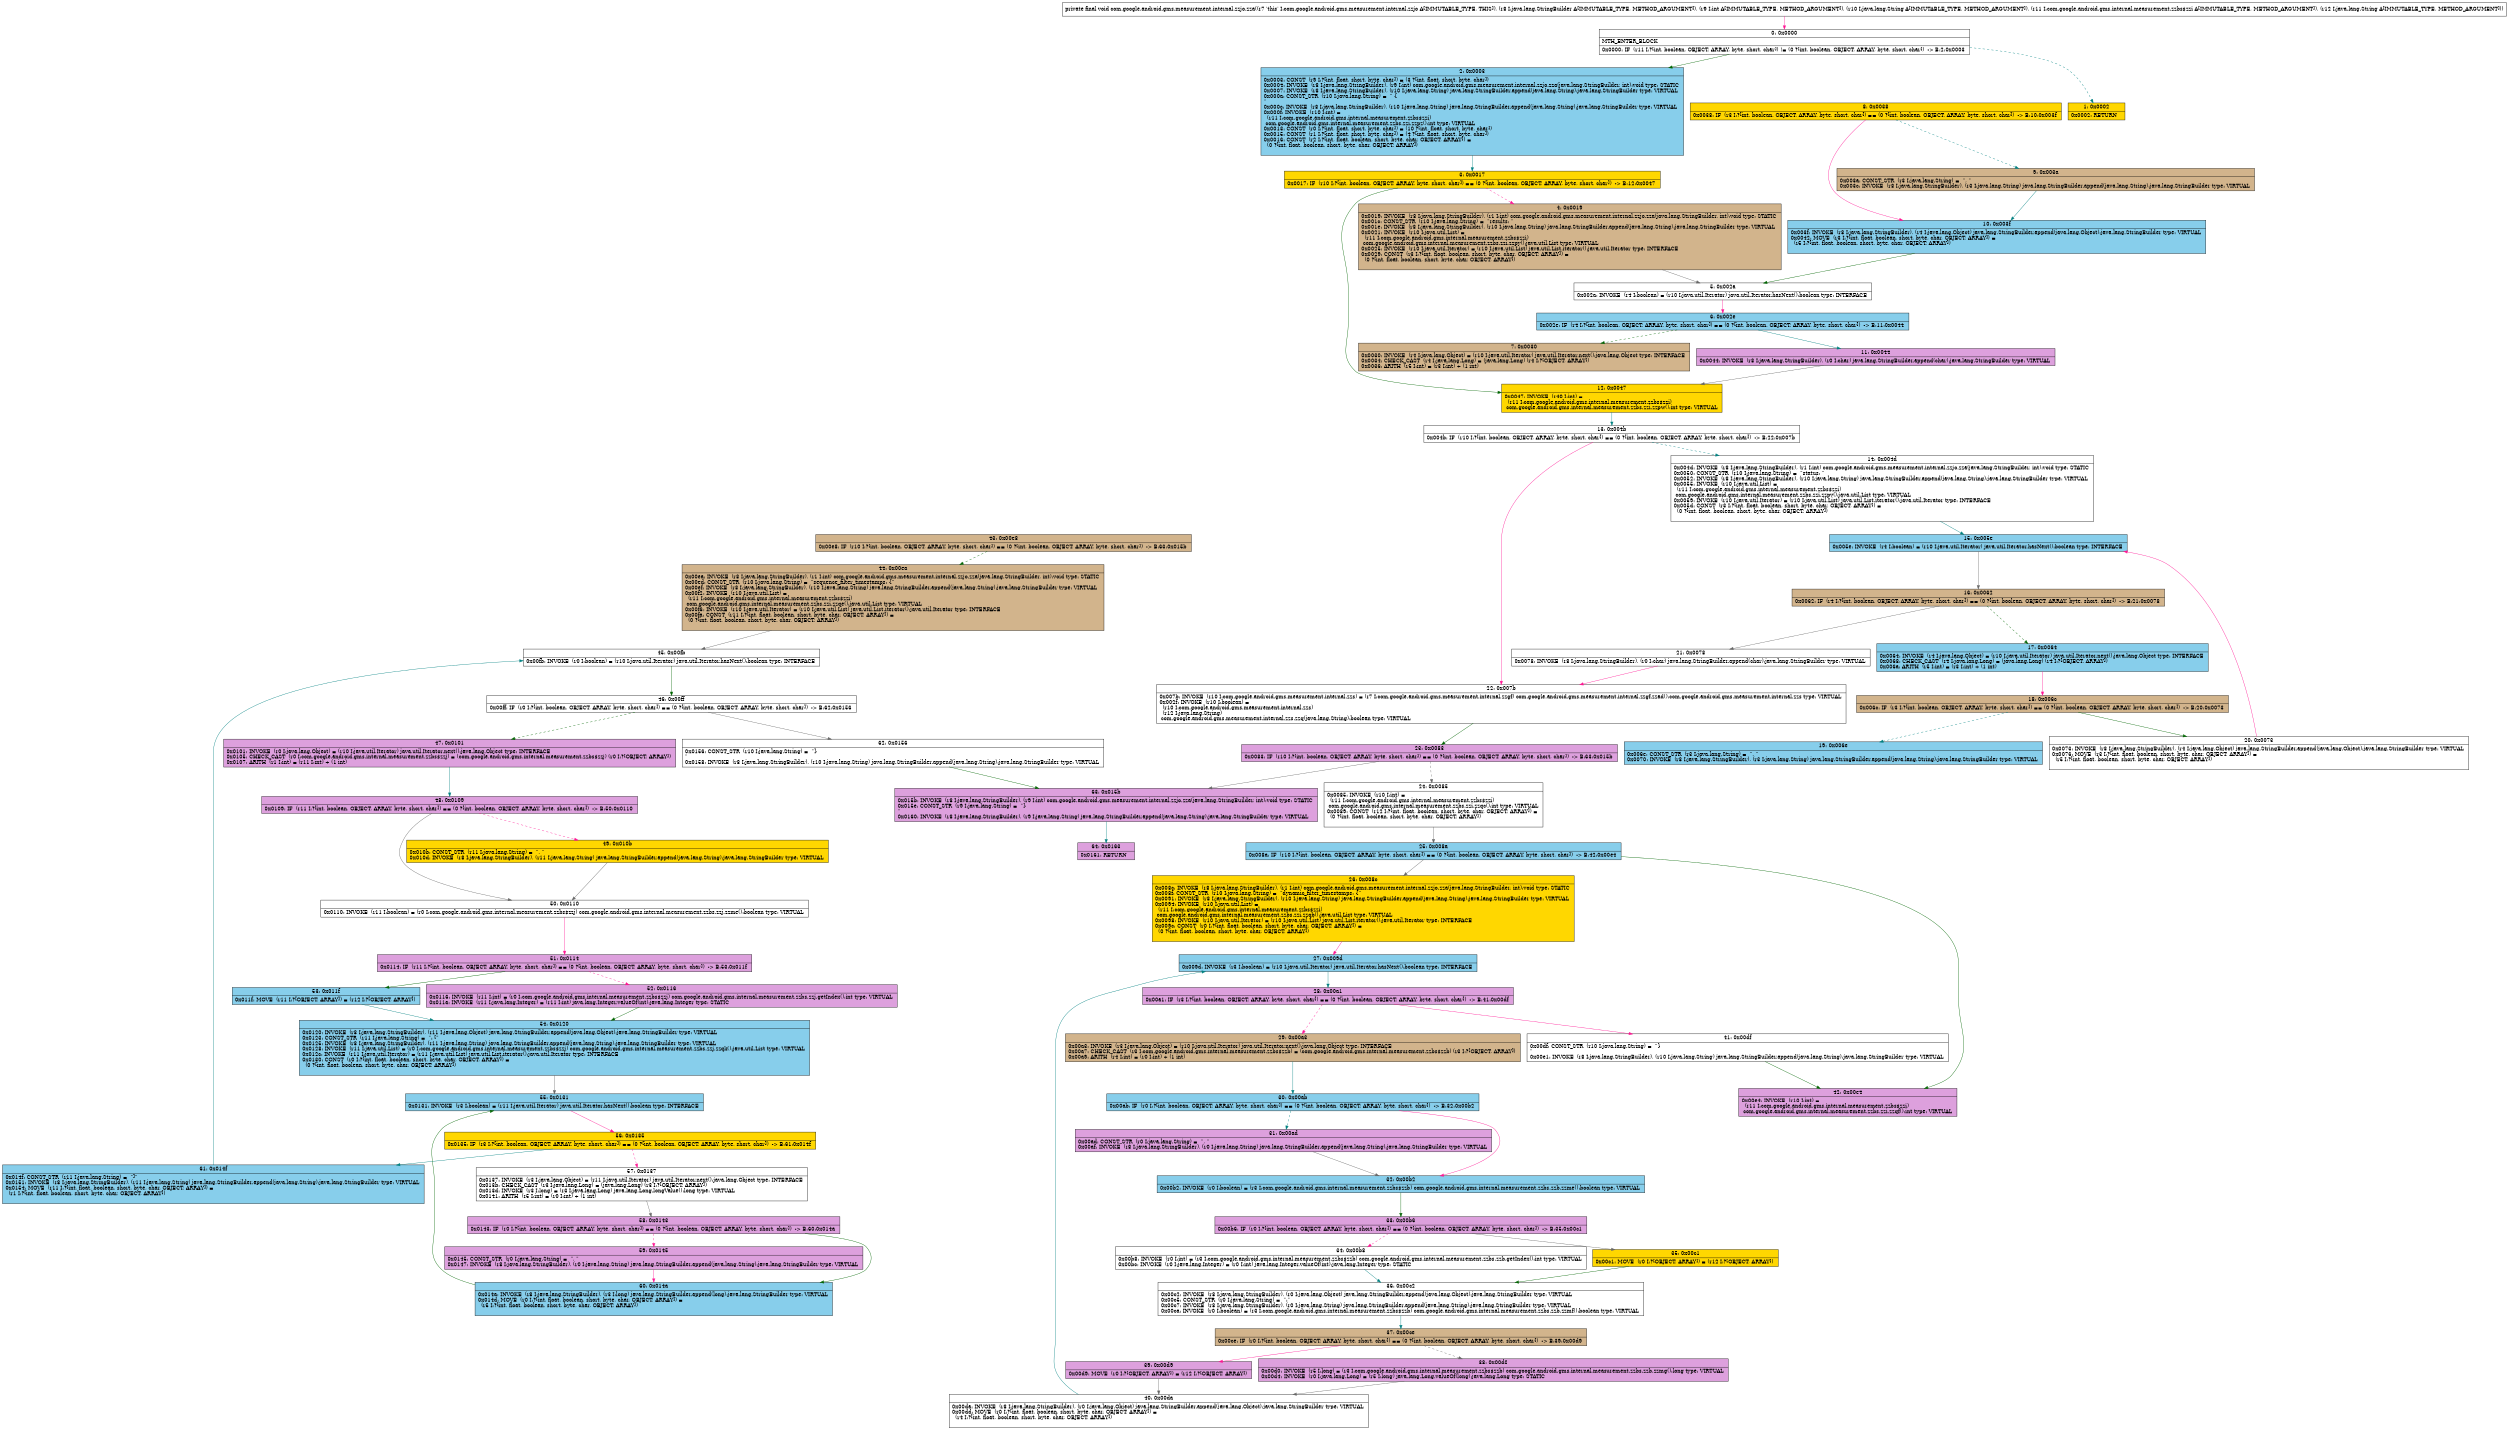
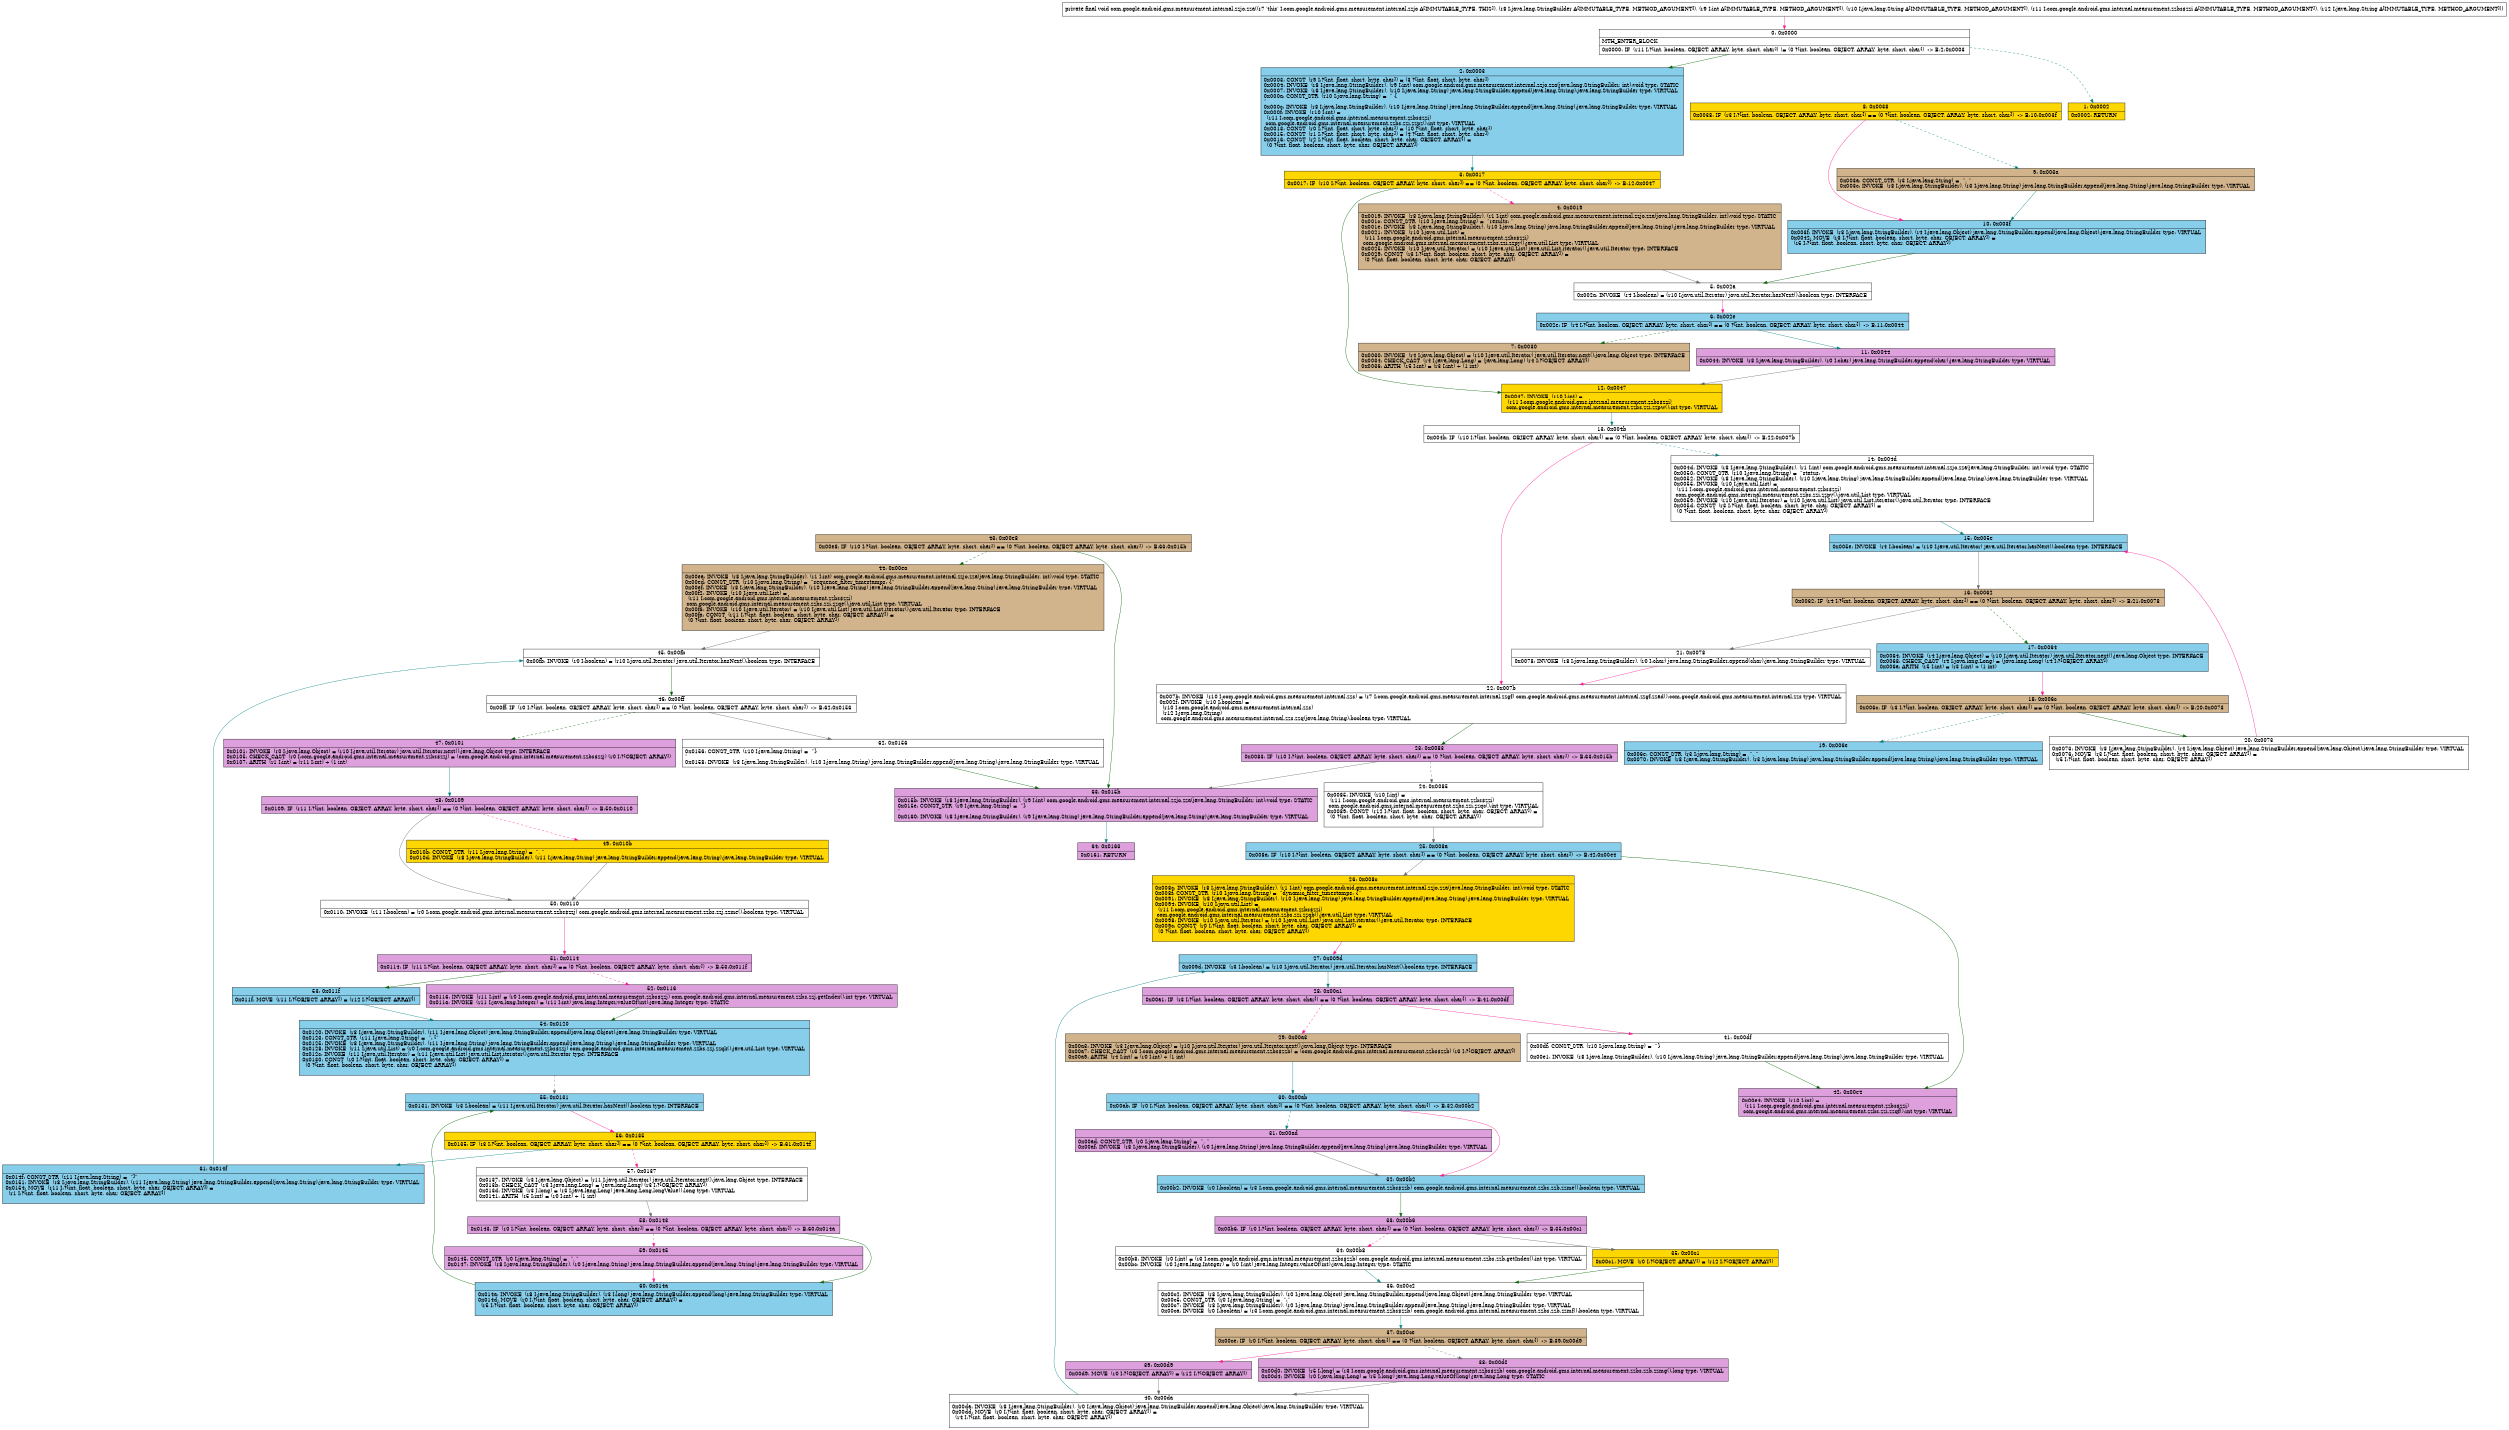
node "12: 0x0047": text "0x0047: INVOKE  (r40 I:int) =" -> "0x0047: INVOKE  (r10 I:int) ="
edge "43: 0x00e8" -> "63: 0x015b": added
edge "54: 0x0120" -> "55: 0x0131": style solid -> dashed
